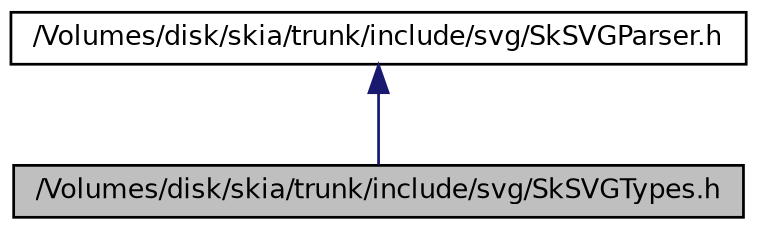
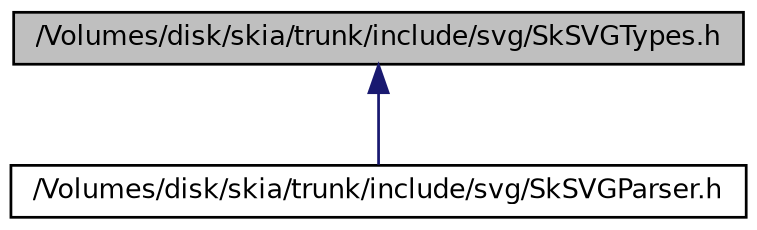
edge "/Volumes/disk/skia/trunk/include/svg/SkSVGTypes.h" -> "/Volumes/disk/skia/trunk/include/svg/SkSVGParser.h": reversed
